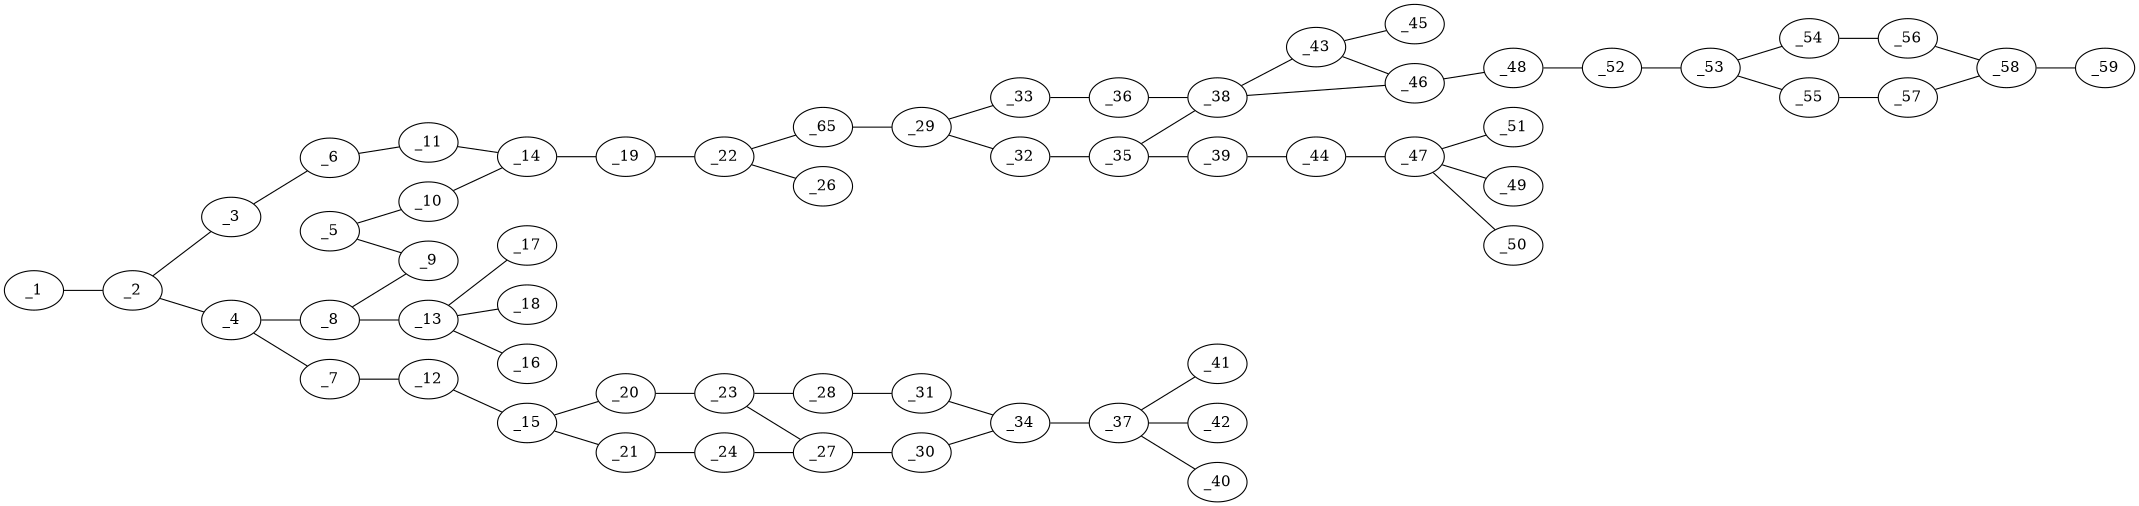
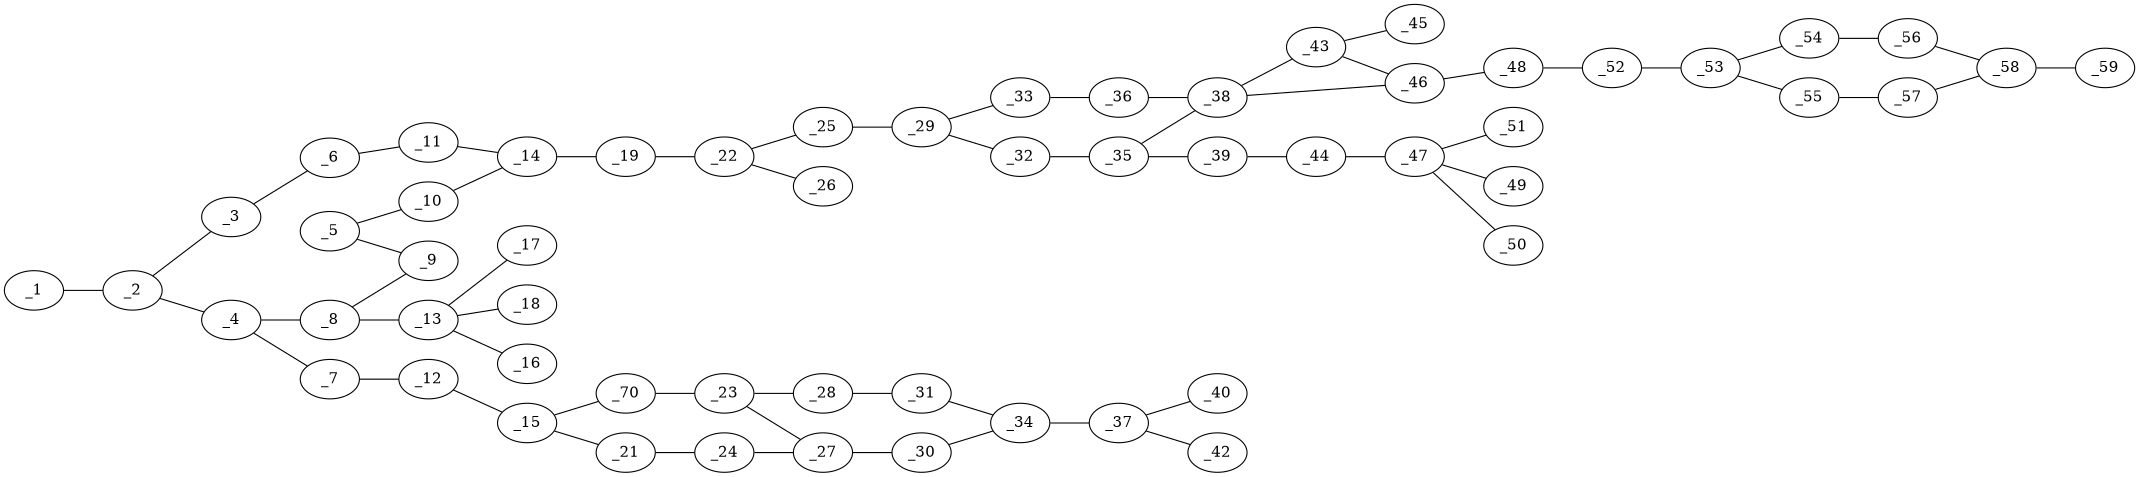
node "_65": label "_65" -> "_25"
node "_41": removed
node "_20": label "_20" -> "_70"
